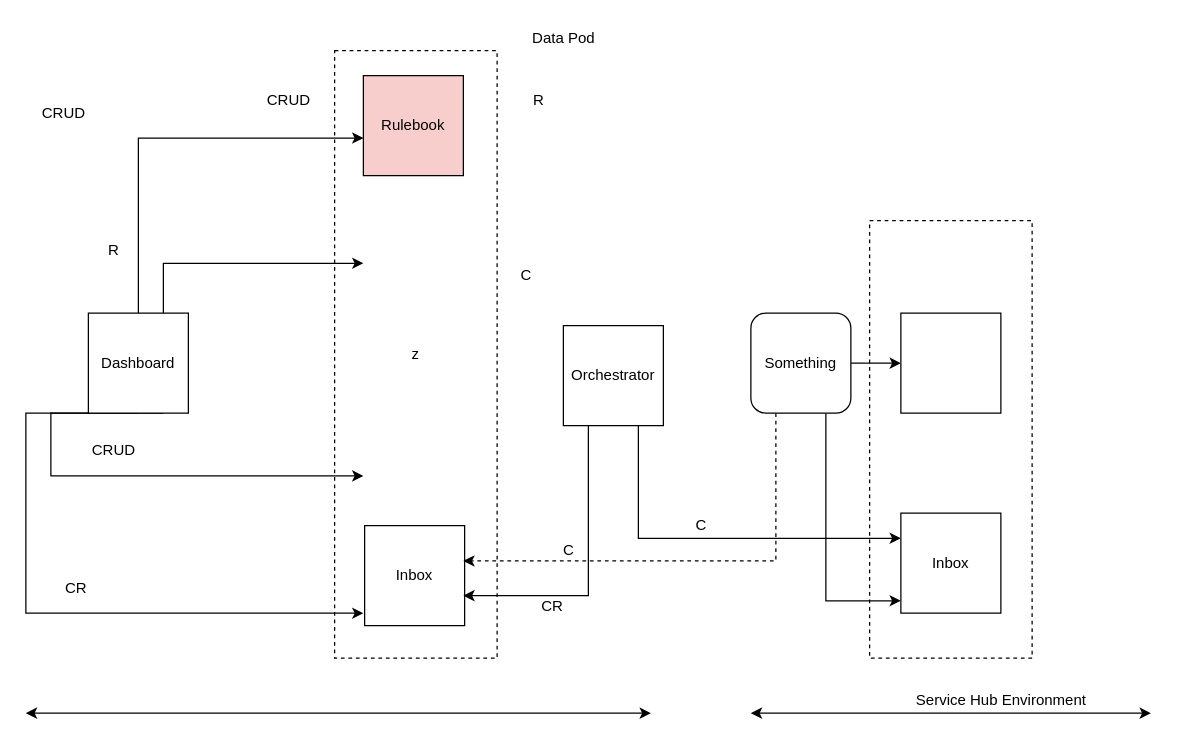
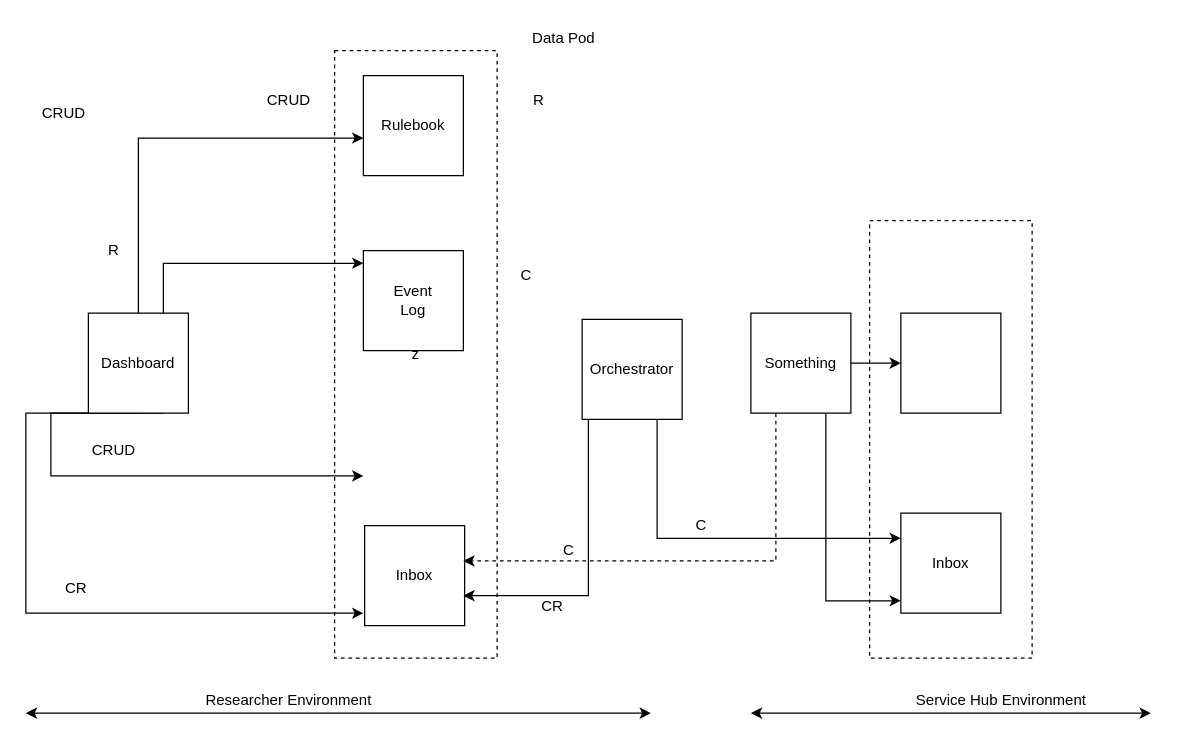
node "Rulebook": fillcolor #f8cecc -> #ffffff
node "Event Log": added
node "Something": shape rounded rectangle -> rectangle
node "Orchestrator": moved (613, 376) -> (632, 369)
node "Researcher Environment": added
